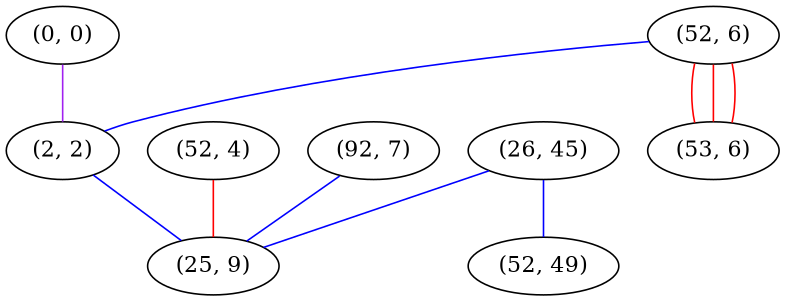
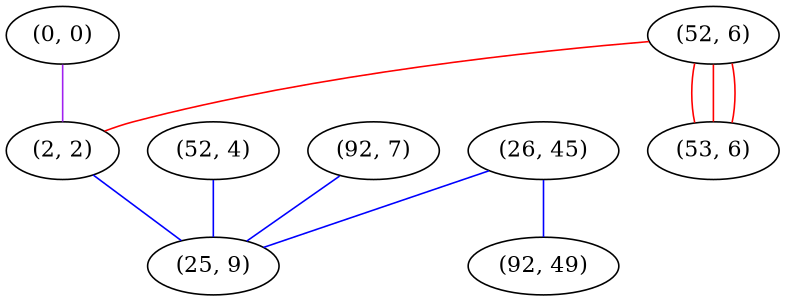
edge "(52, 6)" -- "(2, 2)": color blue -> red
edge "(52, 4)" -- "(25, 9)": color red -> blue
node "(52, 49)": label "(52, 49)" -> "(92, 49)"
